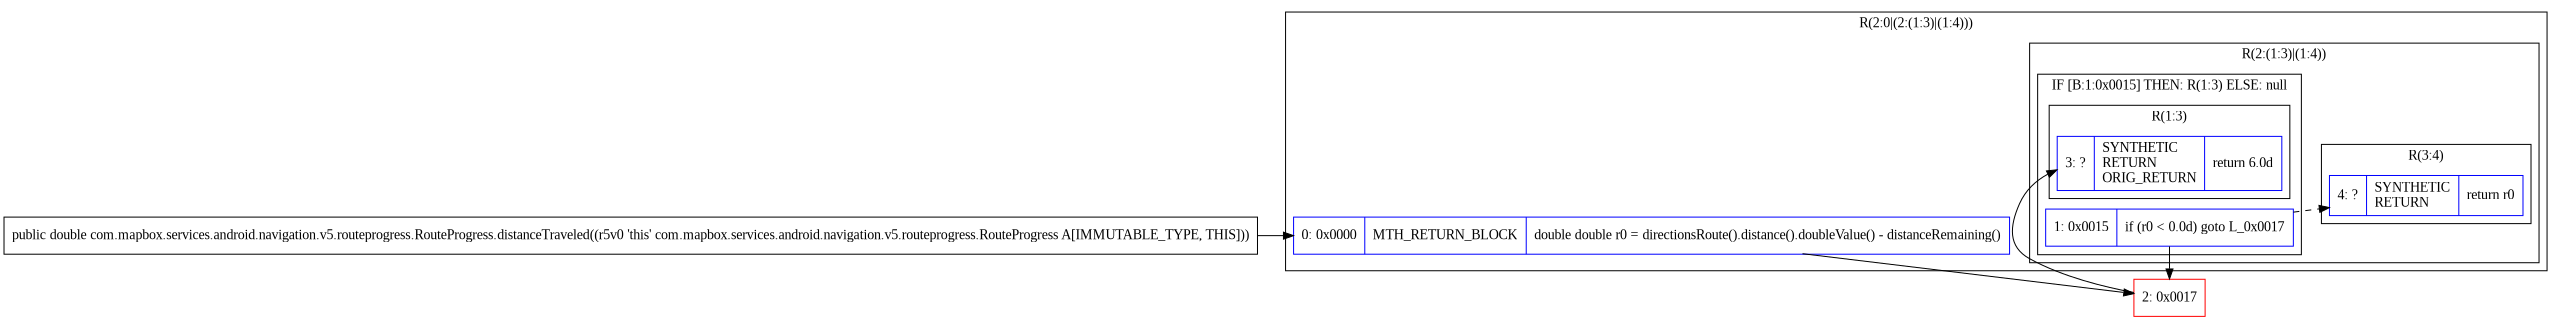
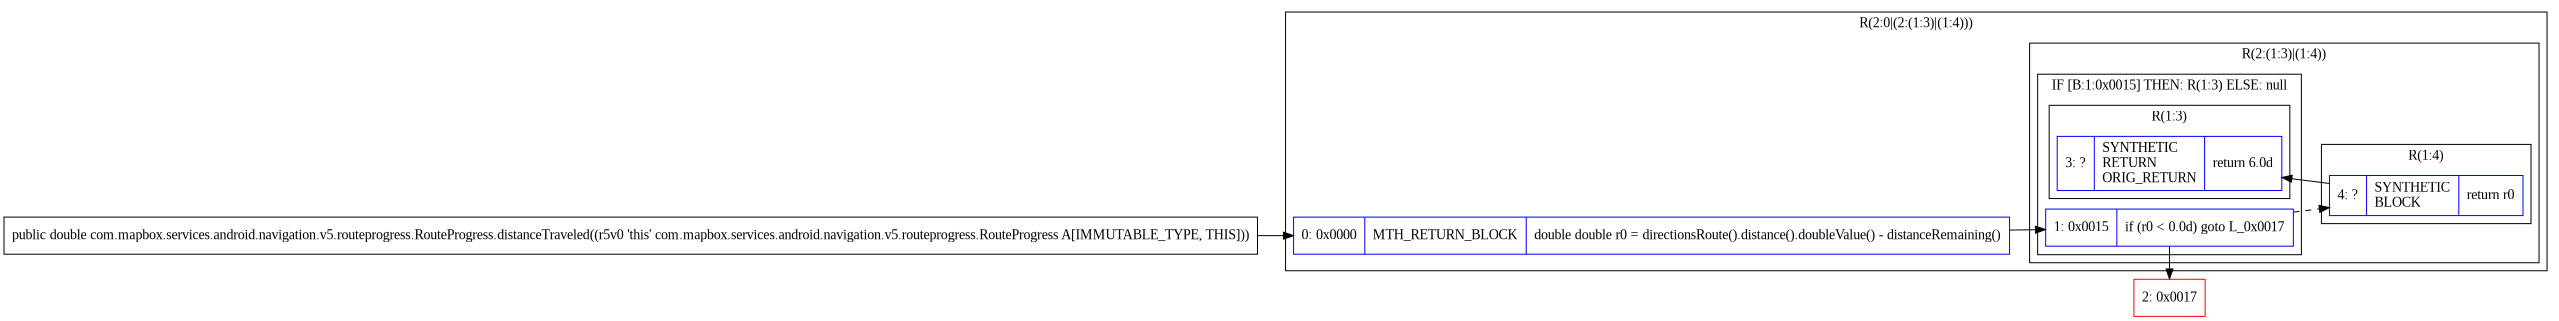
cluster "R(3:4)": label "R(3:4)" -> "R(1:4)"
node "4: ?": text "RETURN" -> "BLOCK"
edge "2: 0x0017" -> "3: ?": now "4: ?" -> "3: ?"
edge "0: 0x0000" -> "2: 0x0017": now "0: 0x0000" -> "1: 0x0015"
